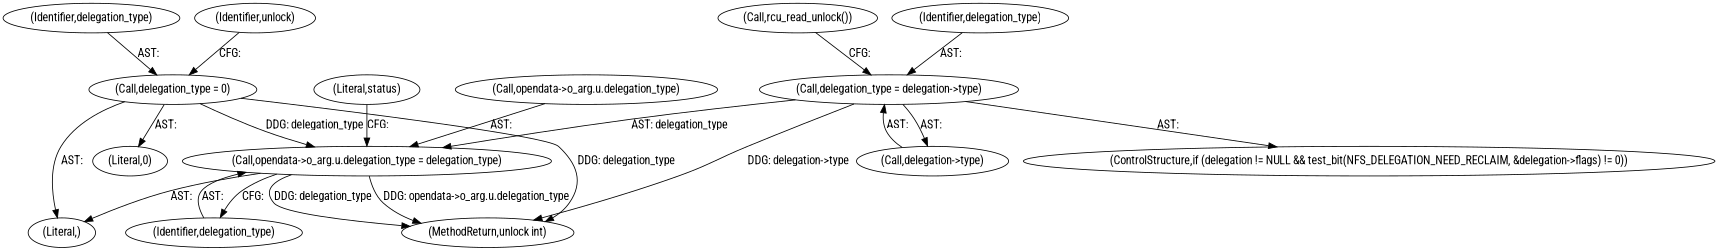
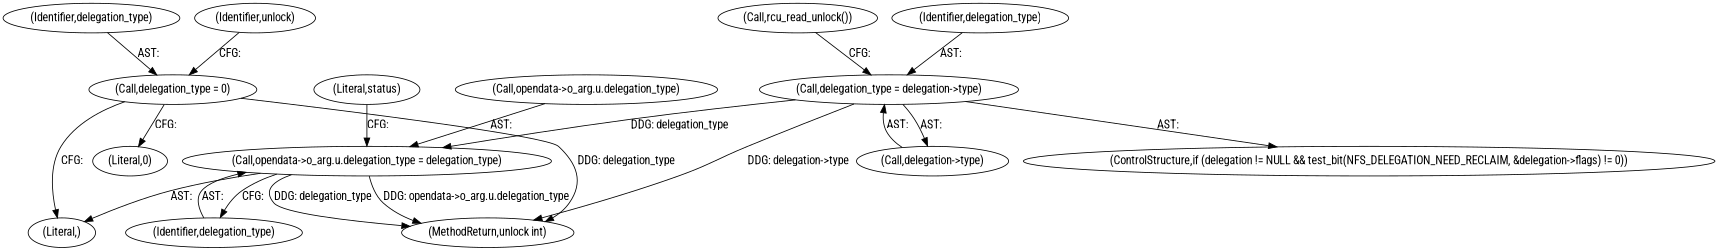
edge "(Call,delegation_type = 0)" -> "(Literal,0)": label "AST: " -> "CFG: "
edge "(Call,delegation_type = delegation->type)" -> "(Call,opendata->o_arg.u.delegation_type = delegation_type)": label "AST: delegation_type" -> "DDG: delegation_type"
edge "(Call,delegation_type = 0)" -> "(Call,opendata->o_arg.u.delegation_type = delegation_type)": removed, label "DDG: delegation_type"
edge "(Call,delegation_type = 0)" -> "(Literal,)": label "AST: " -> "CFG: "
